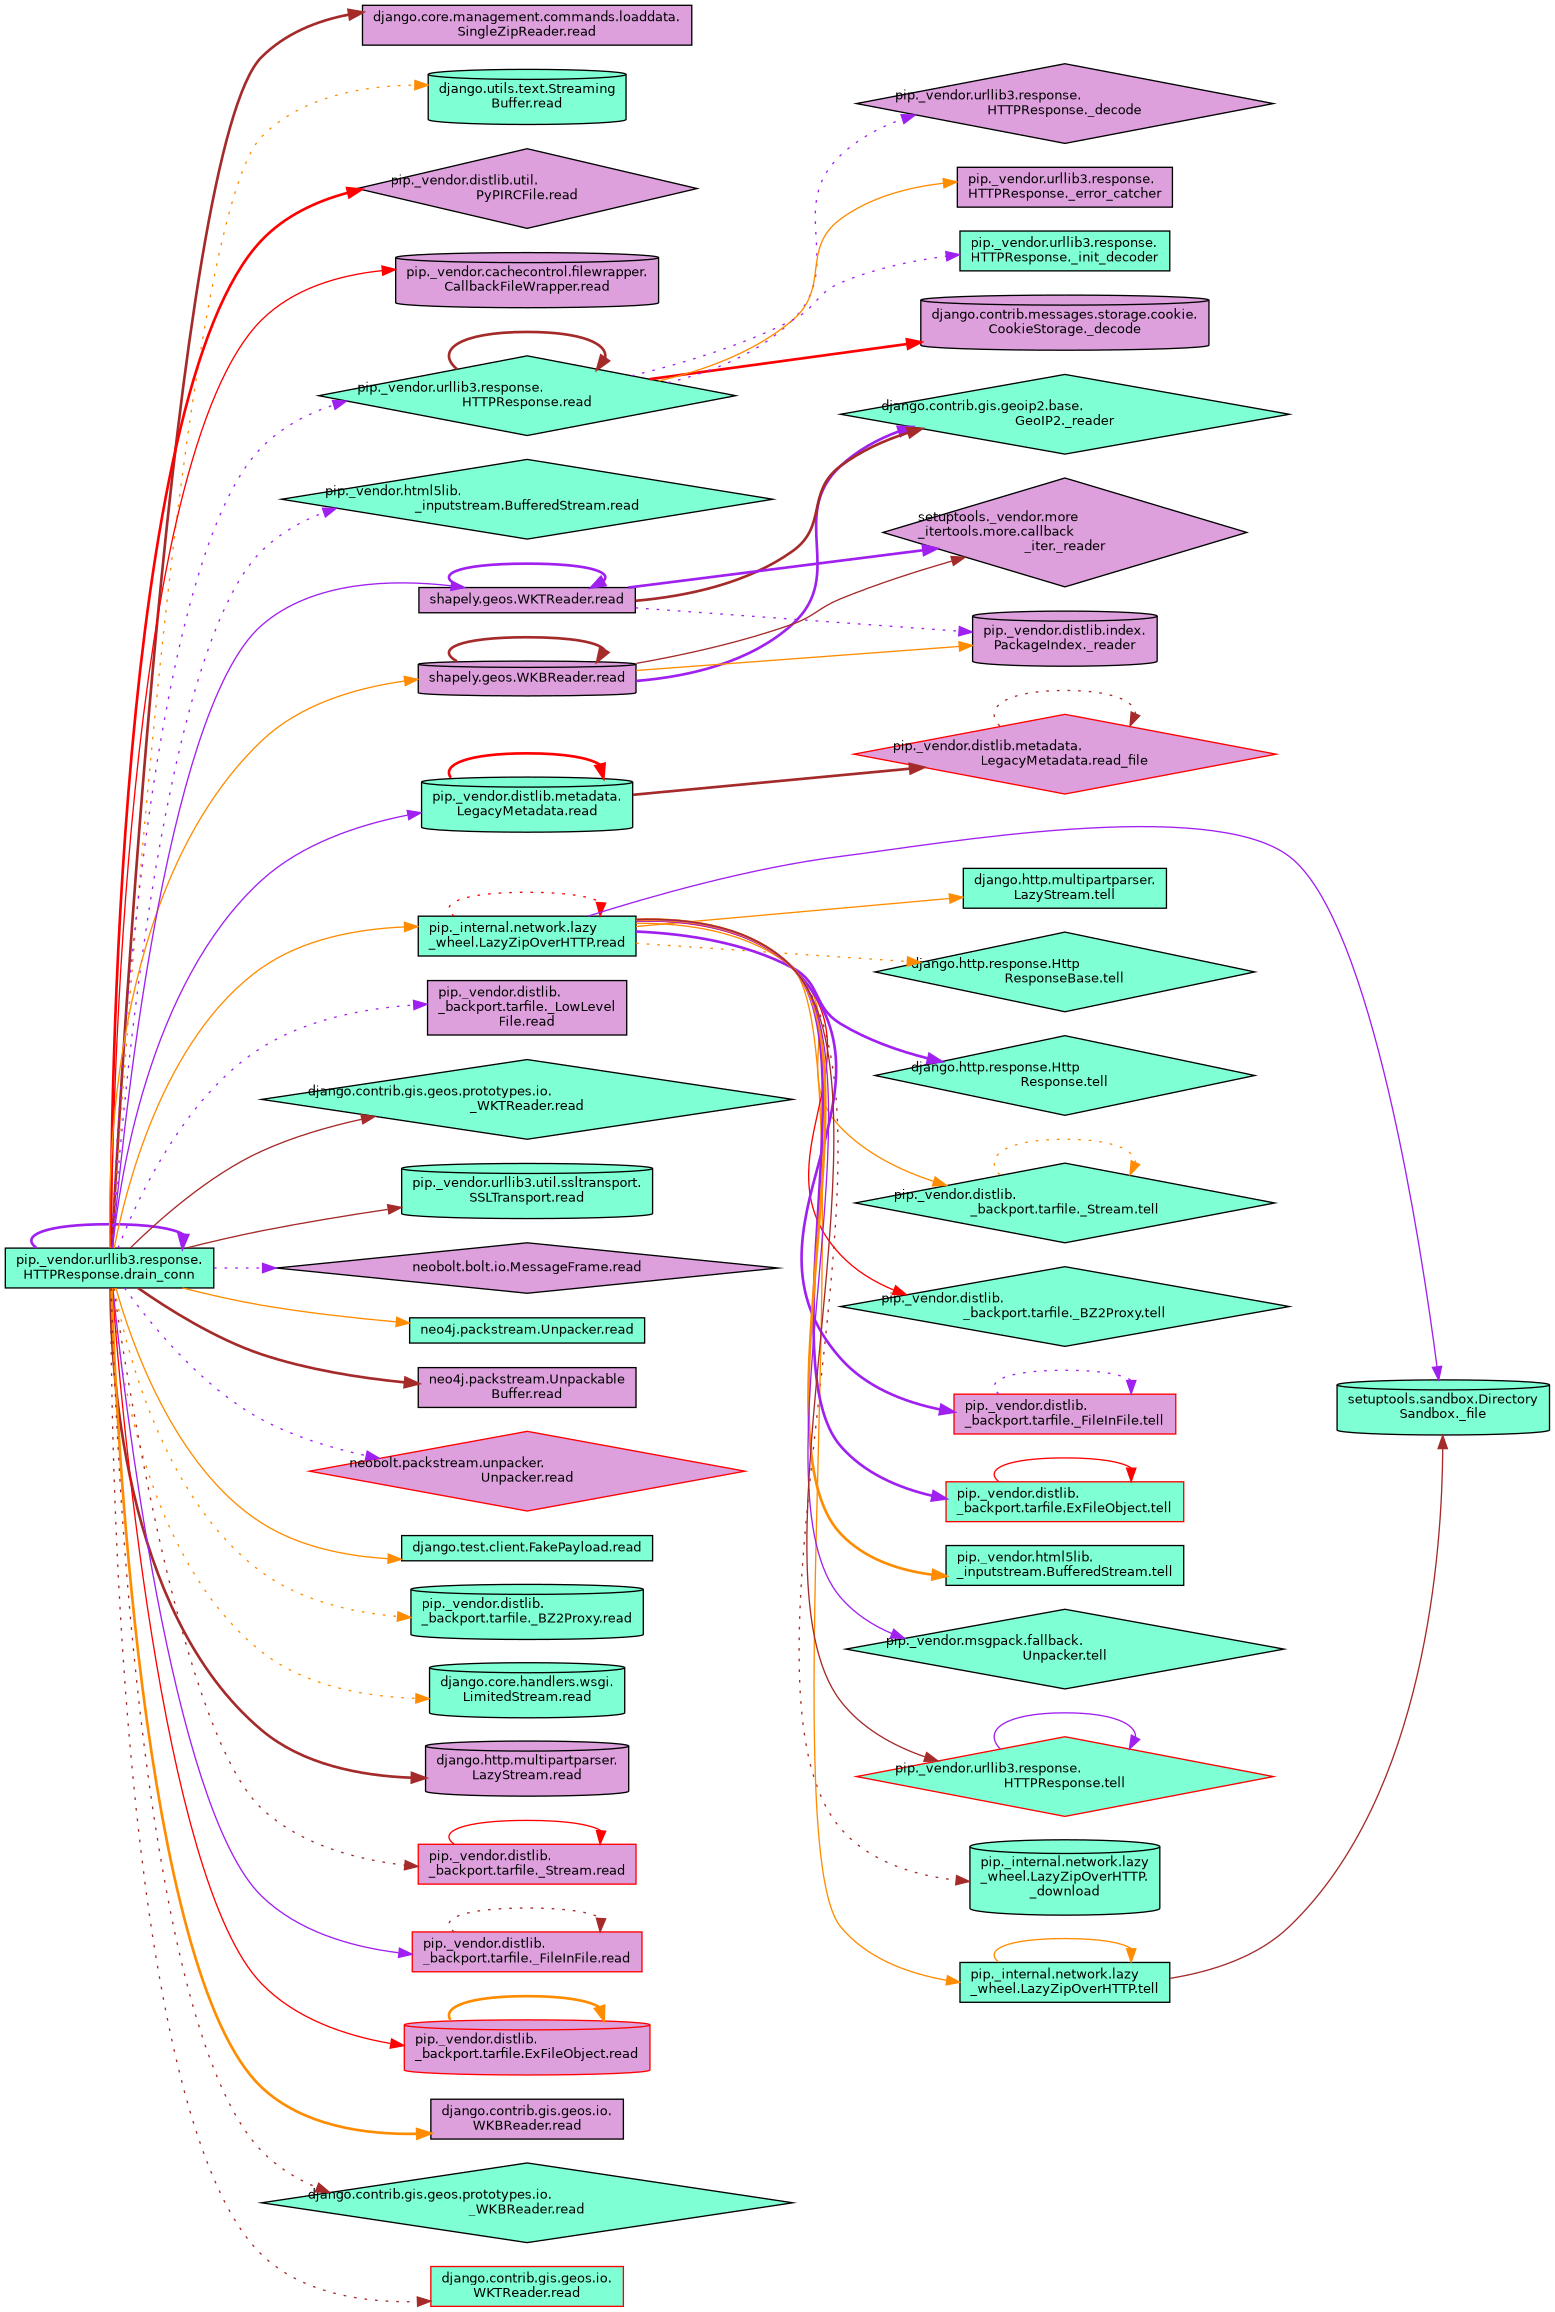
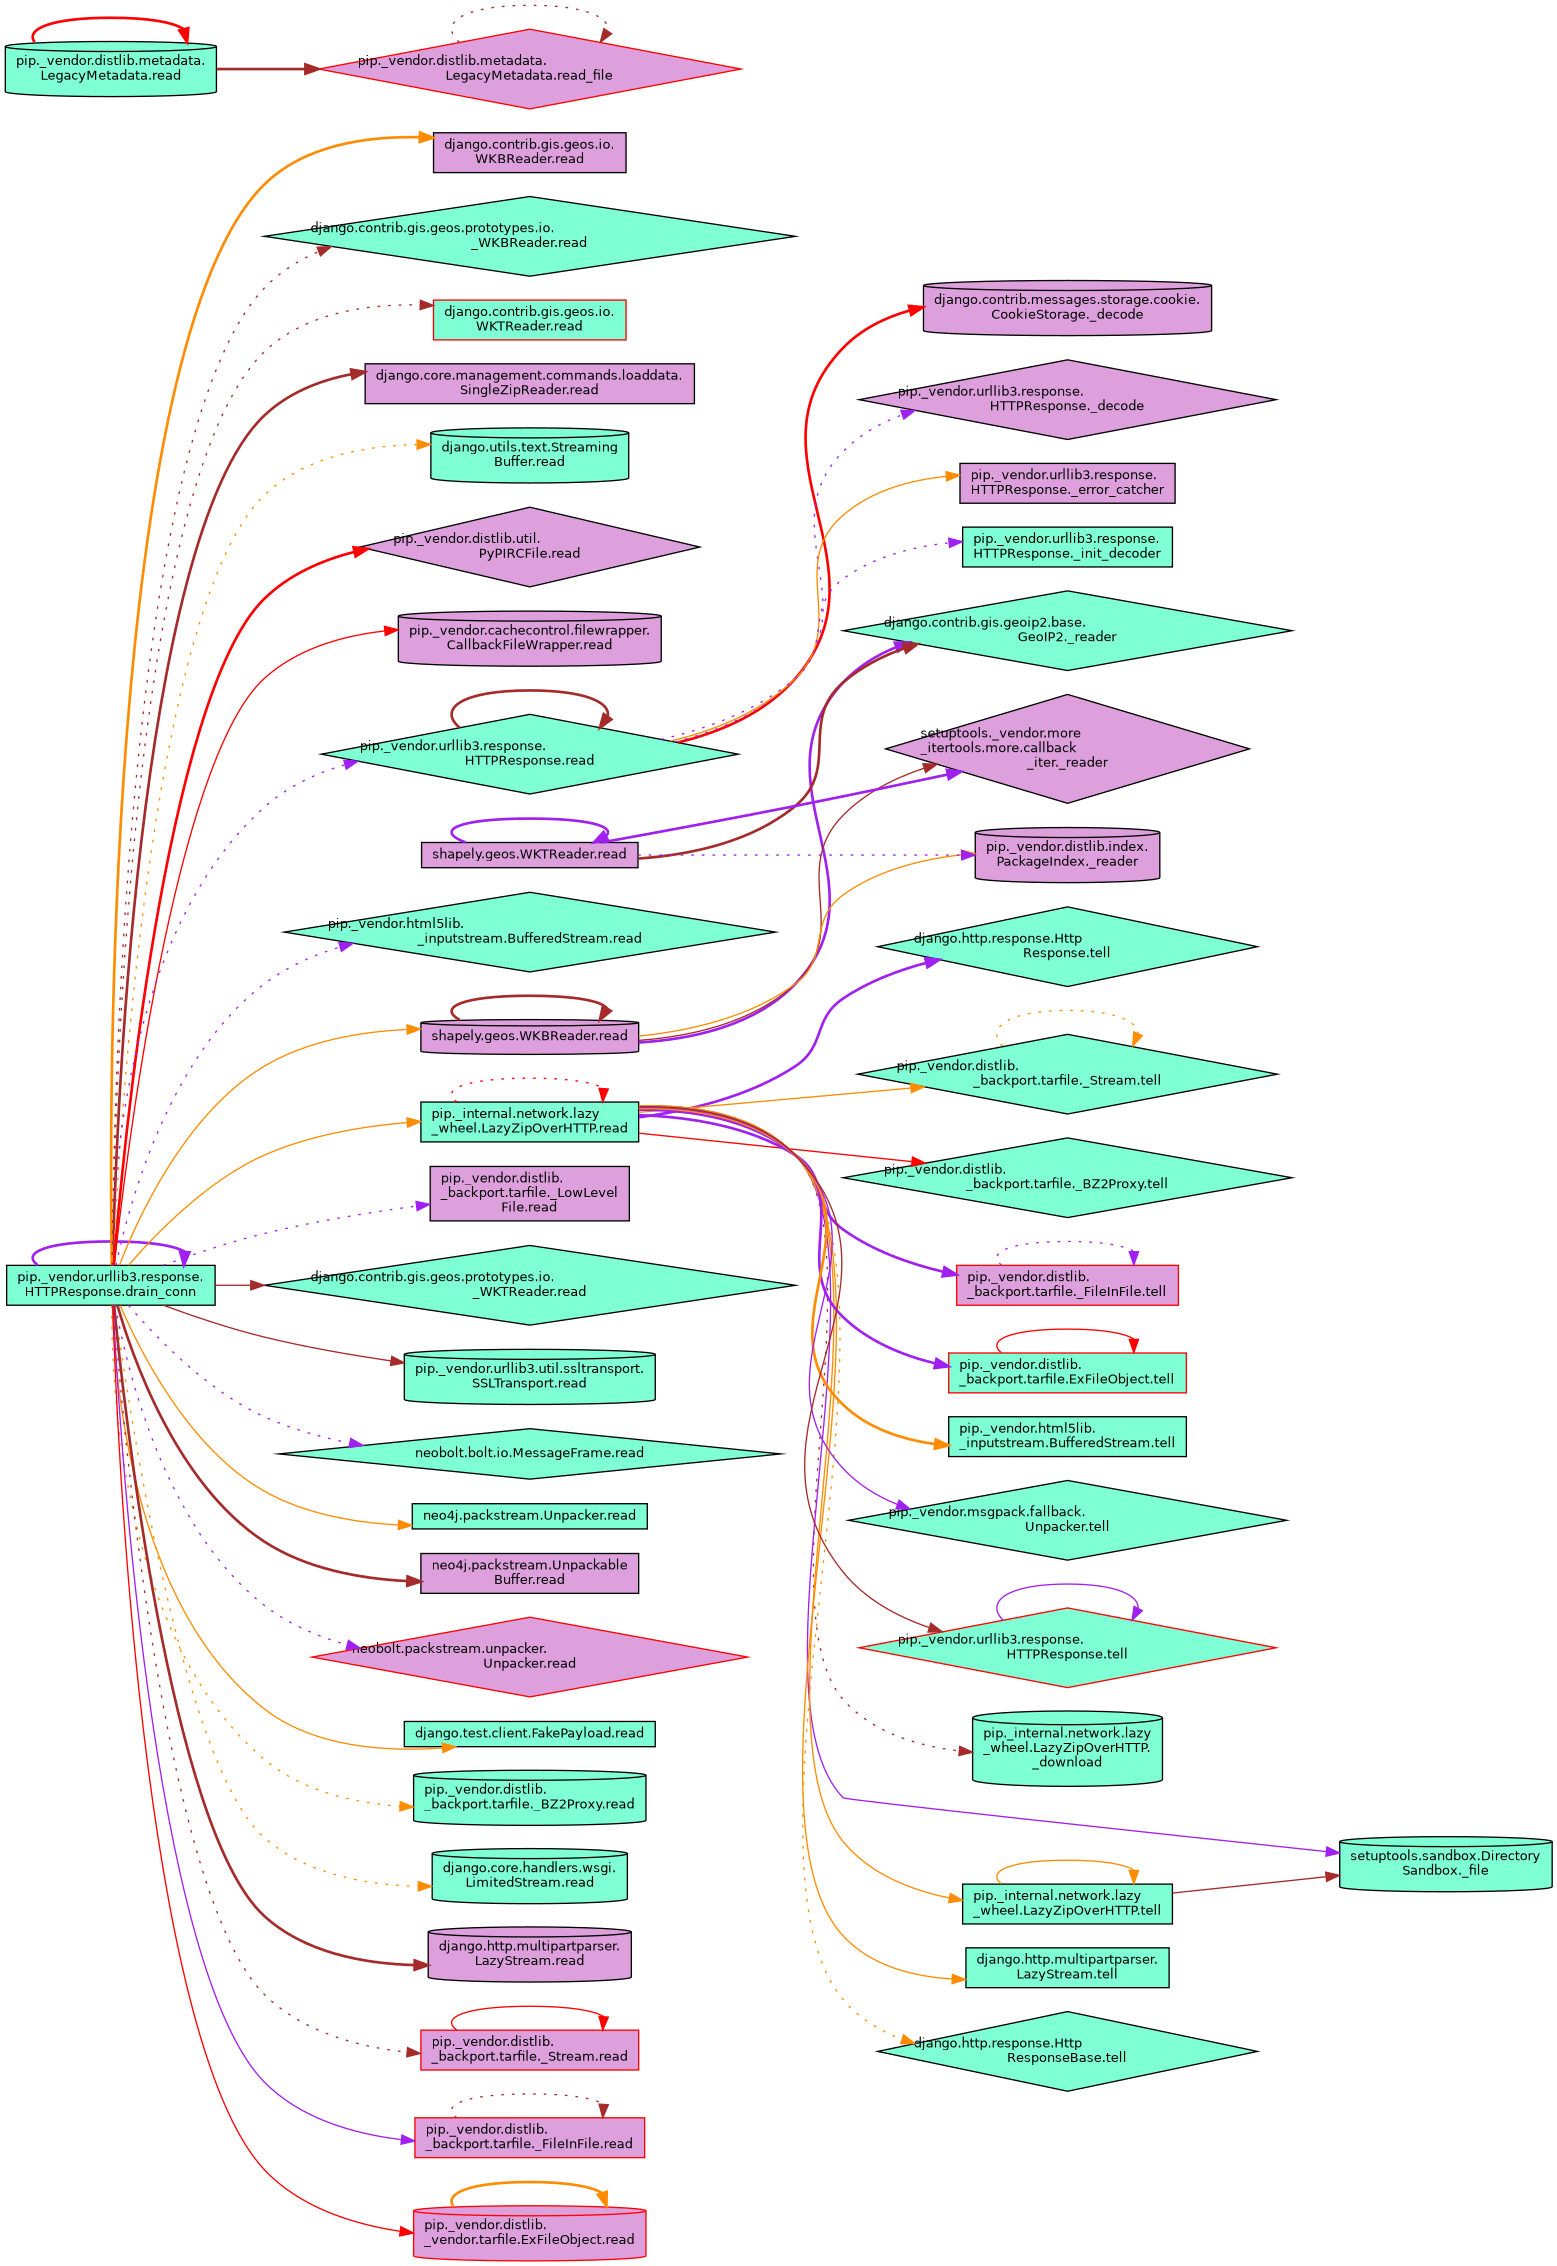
edge "pip._vendor.urllib3.response. HTTPResponse.drain_conn" -> "shapely.geos.WKTReader.read": removed
edge "pip._vendor.urllib3.response. HTTPResponse.drain_conn" -> "pip._vendor.distlib.metadata. LegacyMetadata.read": removed
node "neobolt.bolt.io.MessageFrame.read": fillcolor plum -> aquamarine
node "pip._vendor.distlib. _backport.tarfile.ExFileObject.read": label "pip._vendor.distlib. _backport.tarfile.ExFileObject.read" -> "pip._vendor.distlib. _vendor.tarfile.ExFileObject.read"
